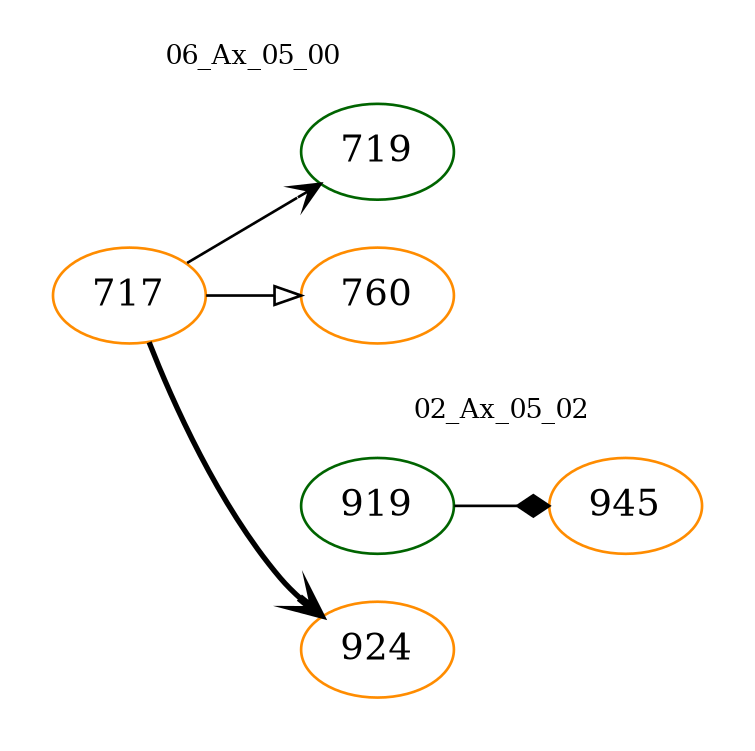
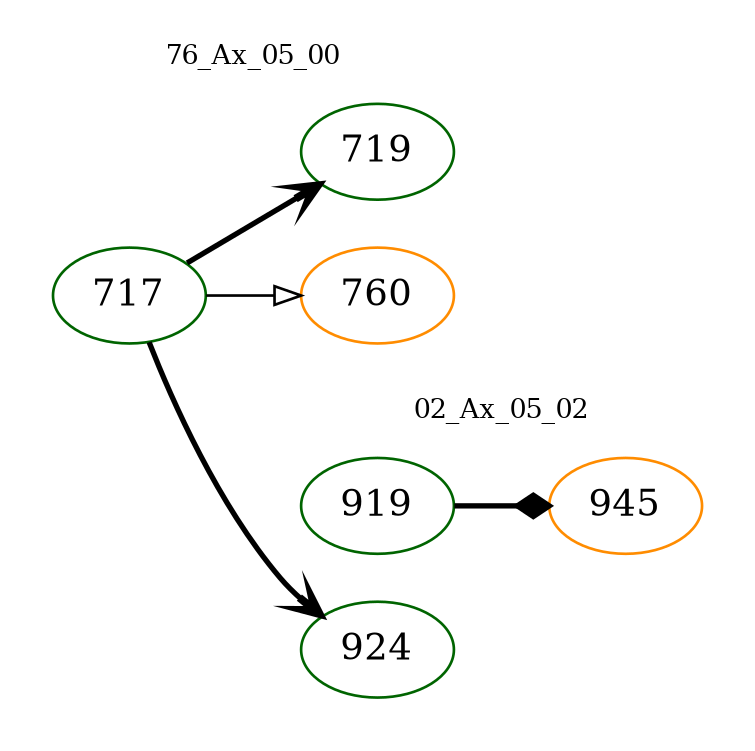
cluster "06_Ax_05_00": label "06_Ax_05_00" -> "76_Ax_05_00"
edge "717" -> "719": style solid -> bold
node "717": color darkorange -> darkgreen
edge "919" -> "945": style solid -> bold
node "924": color darkorange -> darkgreen
